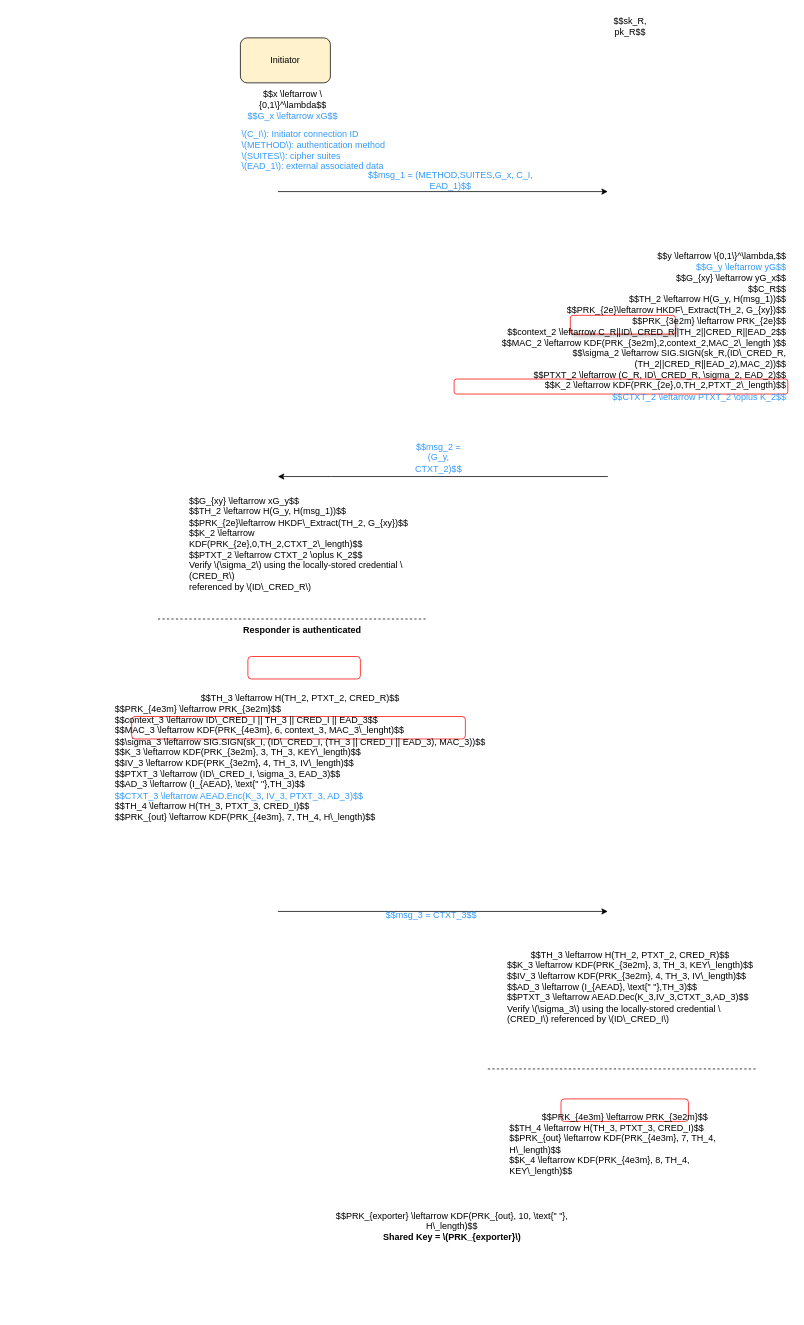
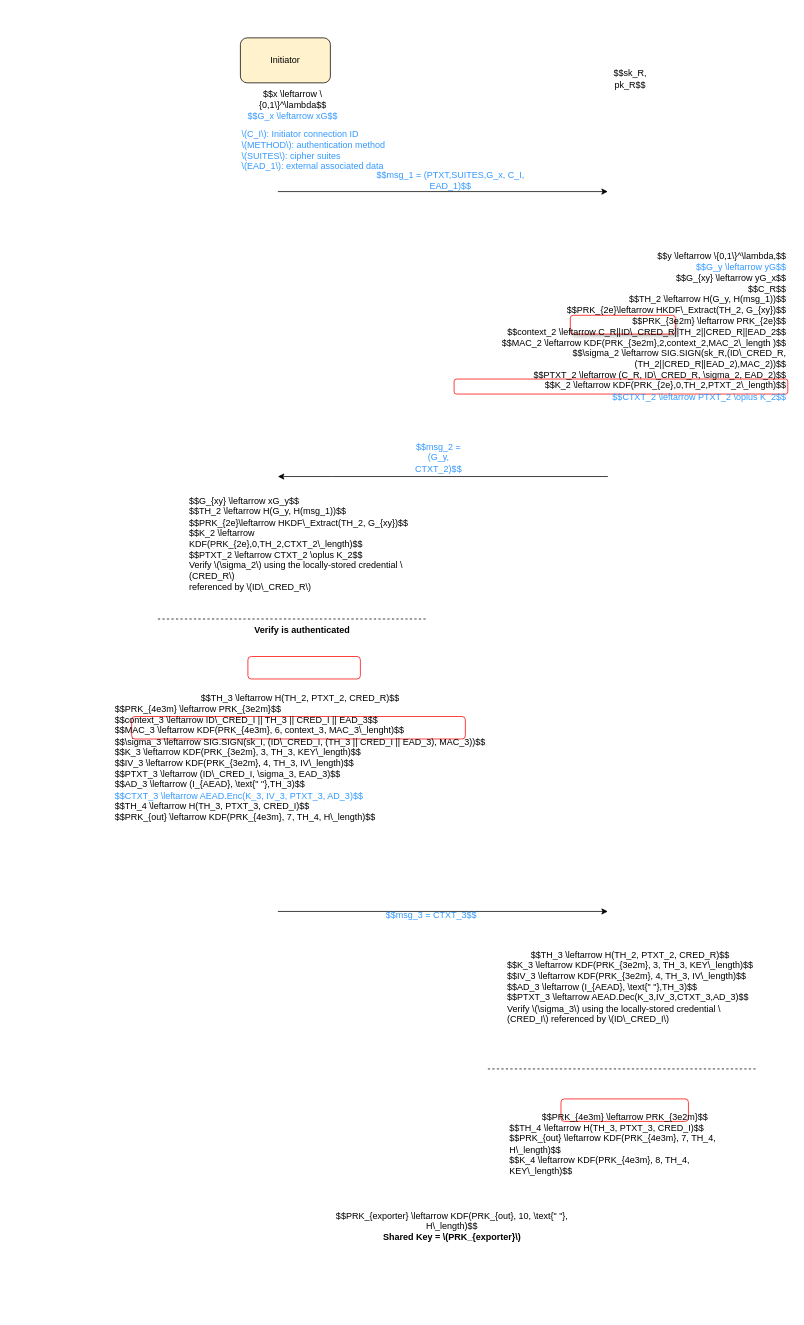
node "$$sk_R, pk_R$$": moved (630, 27) -> (630, 79)
node "$$msg_1 = (METHOD,SUITES,G_x, C_I, EAD_1)$$": label "$$msg_1 = (METHOD,SUITES,G_x, C_I, EAD_1)$$" -> "$$msg_1 = (PTXT,SUITES,G_x, C_I, EAD_1)$$"
node "Responder is authenticated": label "Responder is authenticated" -> "Verify is authenticated"
